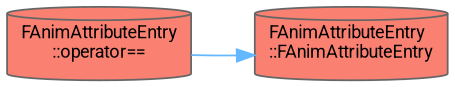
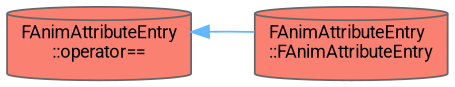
edge "FAnimAttributeEntry ::operator==" -> "FAnimAttributeEntry ::FAnimAttributeEntry": reversed
